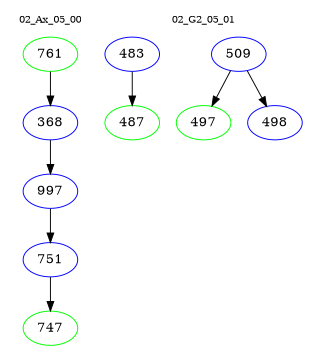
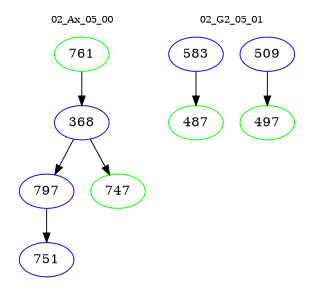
node "483": label "483" -> "583"
node "498": removed
node "997": label "997" -> "797"
edge "751" -> "747": now "368" -> "747"
